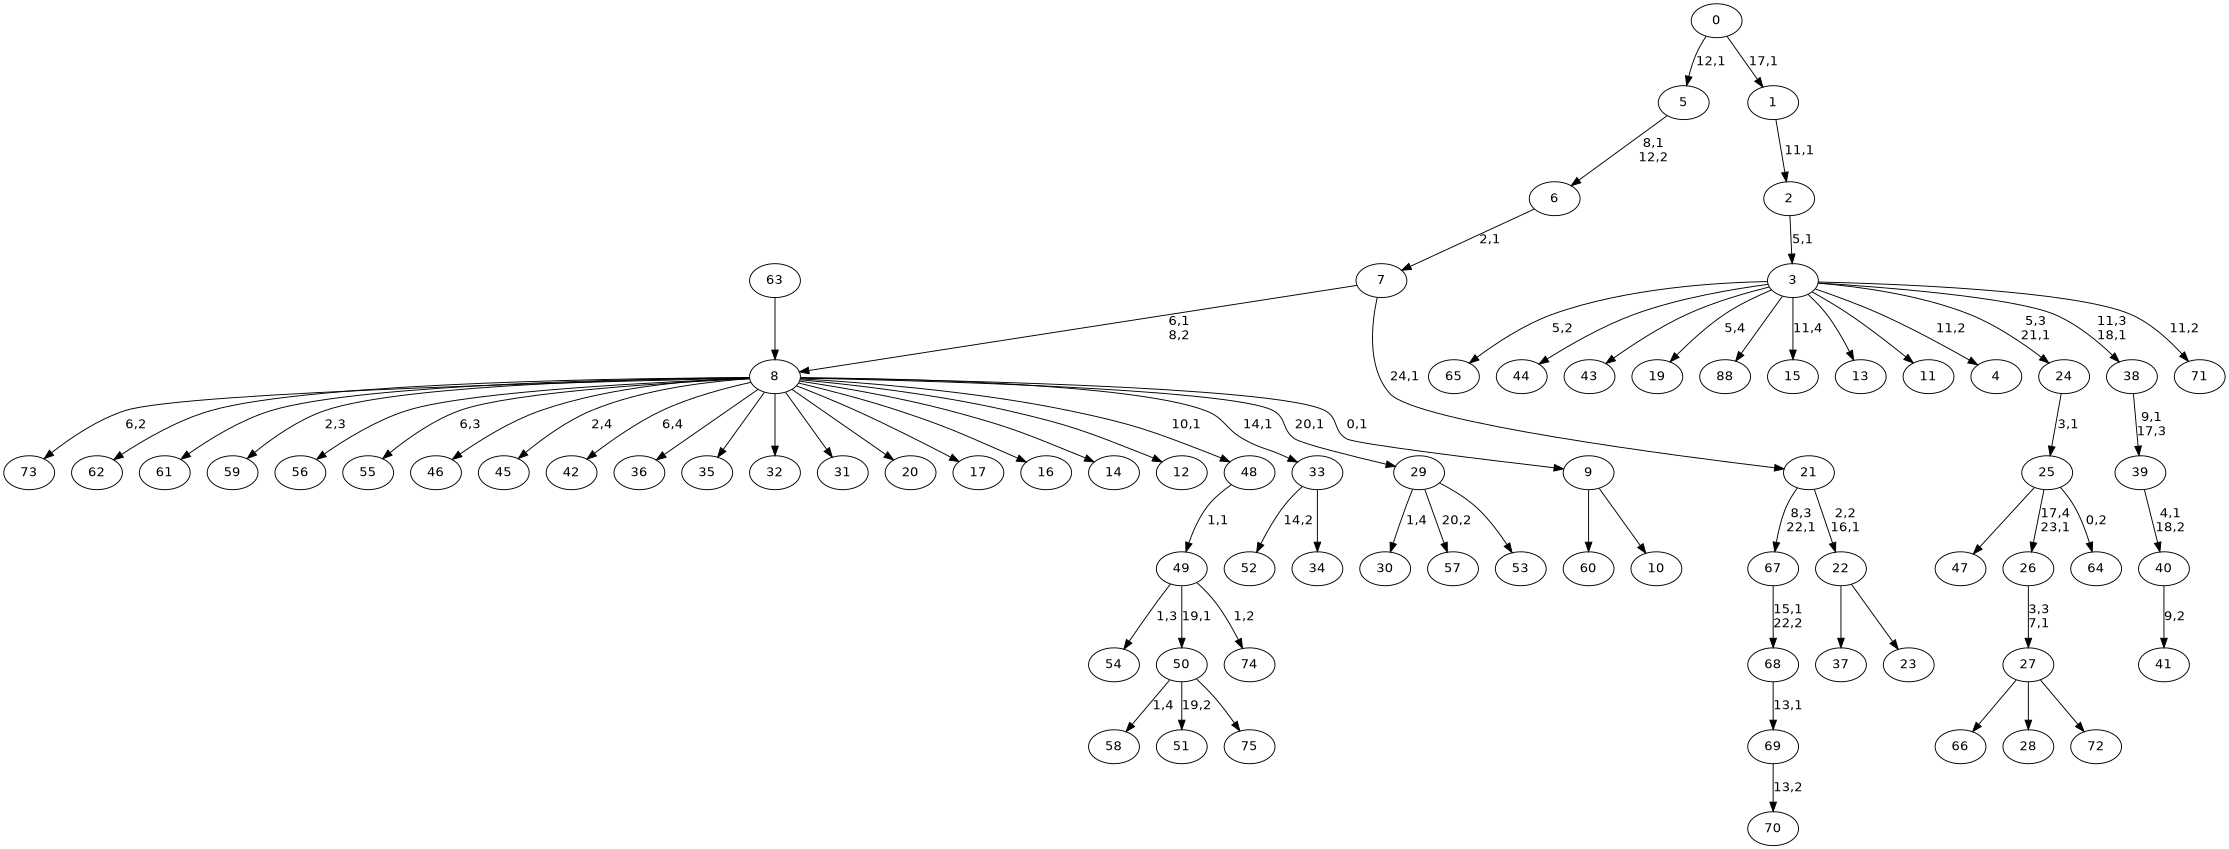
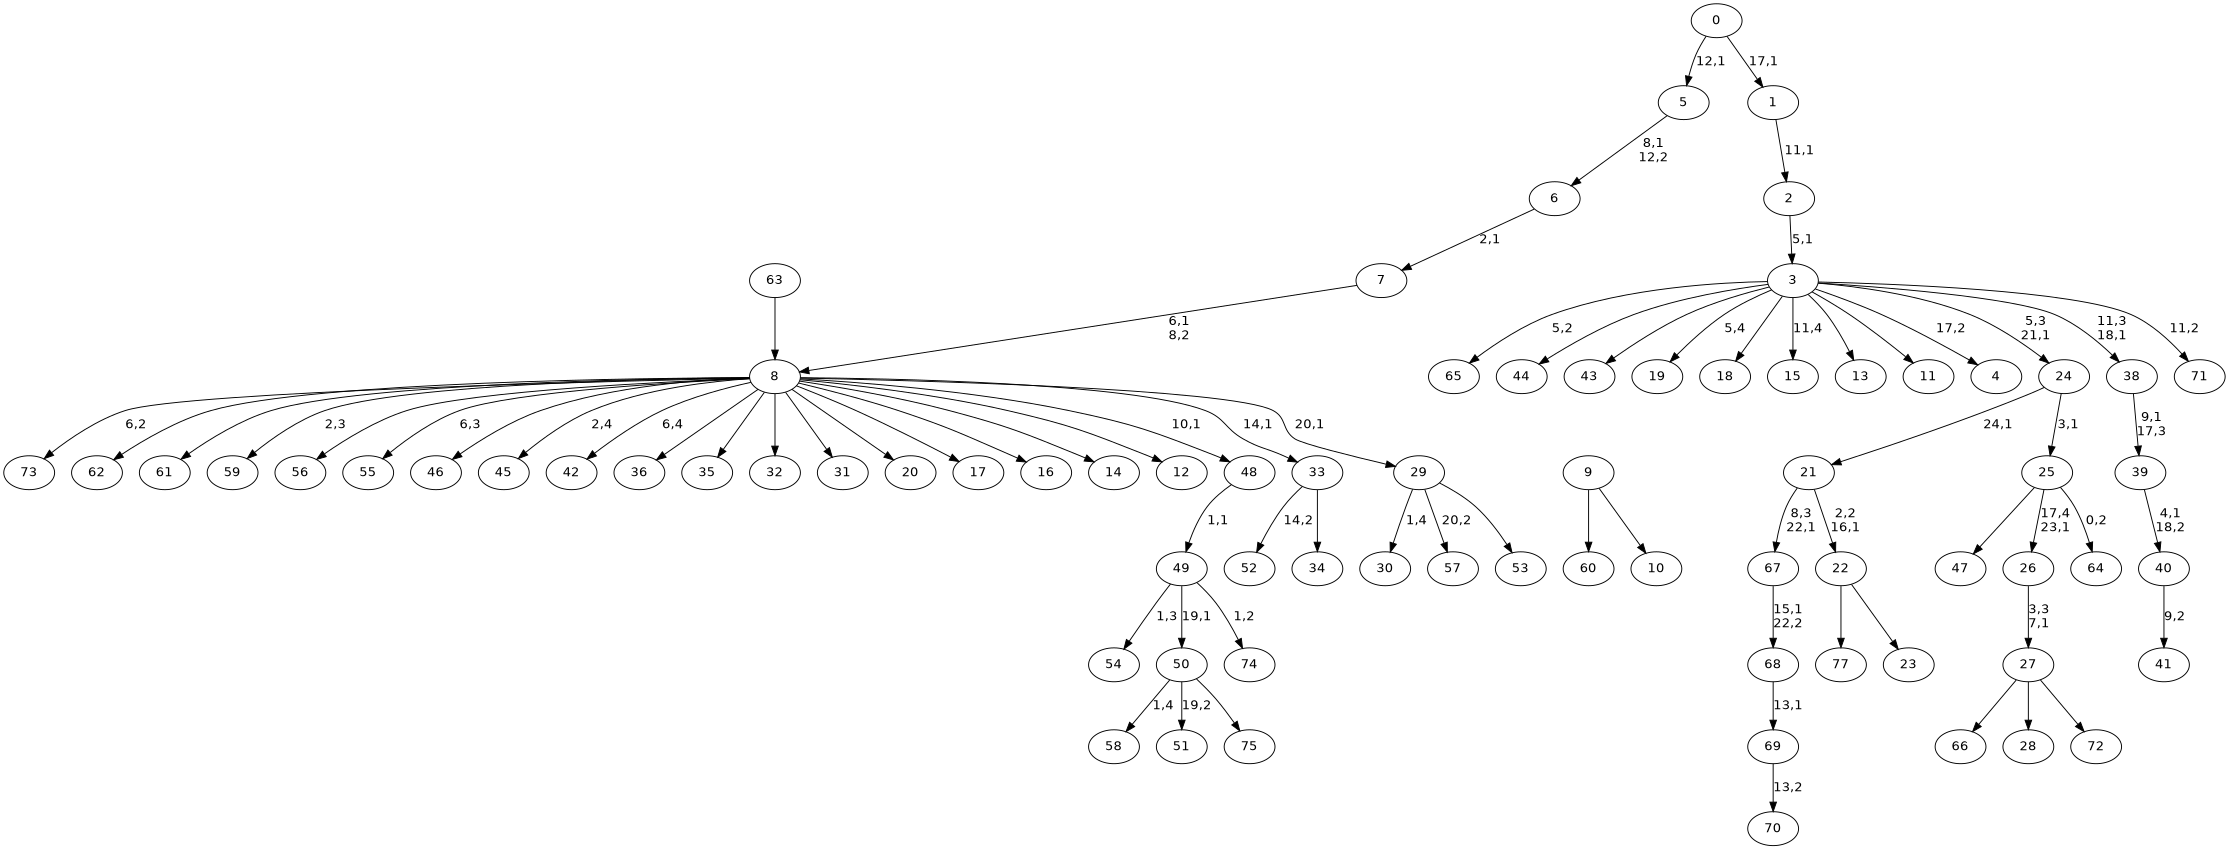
edge "3" -> "4": label "11,2" -> "17,2"
node "88": label "88" -> "18"
edge "8" -> "9": removed, label "0,1"
edge "7" -> "21": now "24" -> "21"
node "37": label "37" -> "77"
